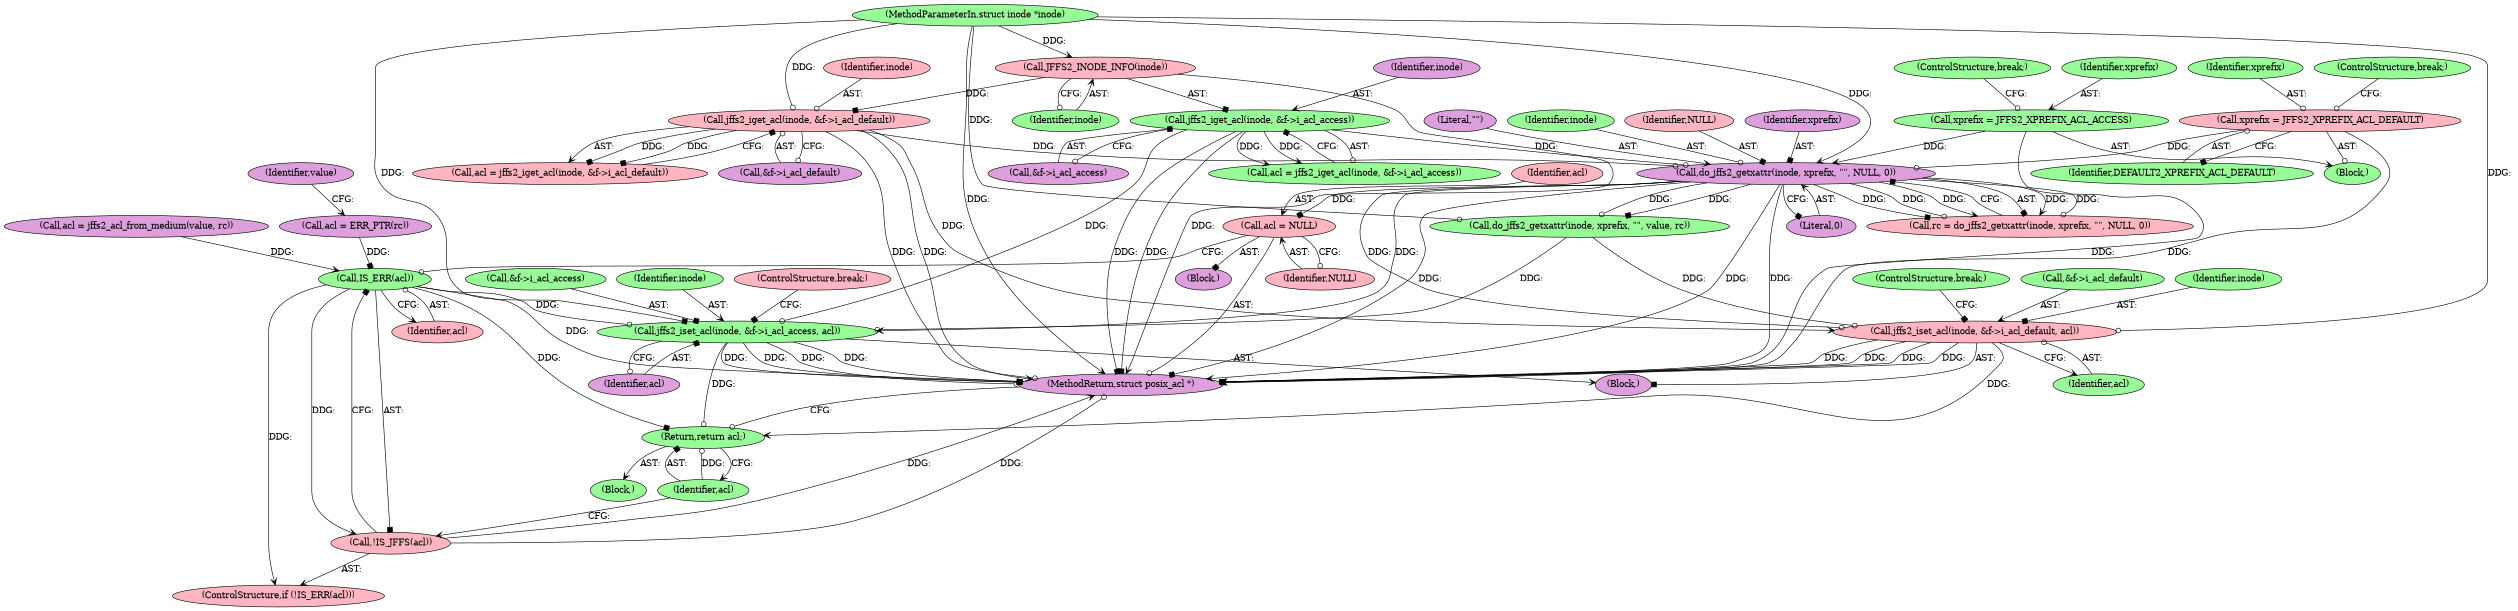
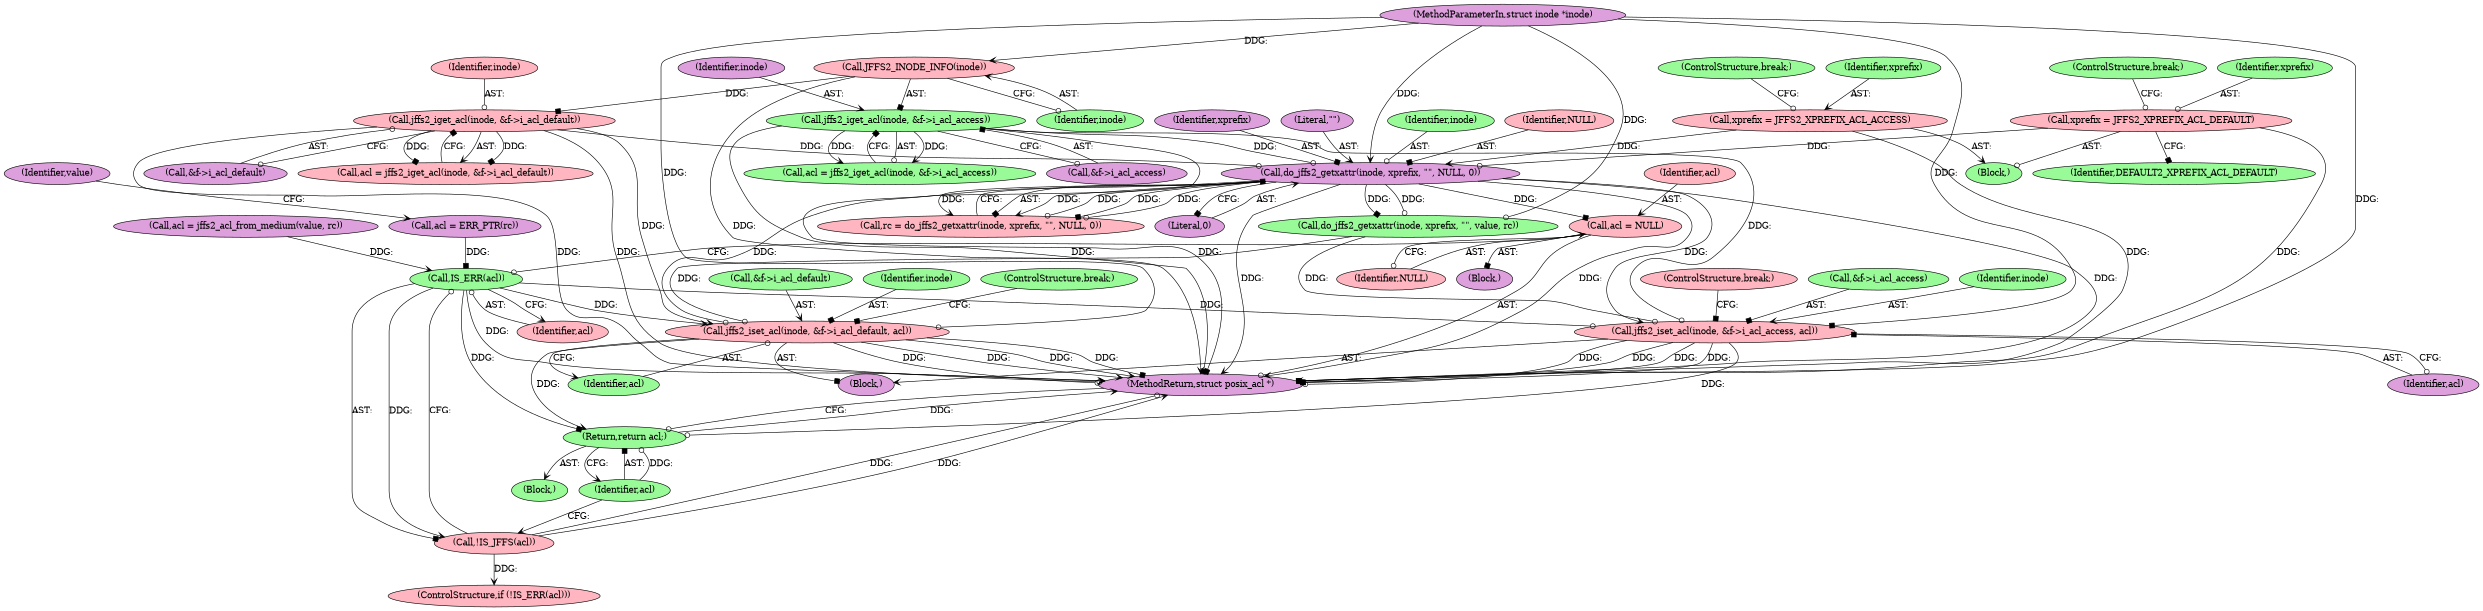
node "(MethodParameterIn,struct inode *inode)": fillcolor palegreen -> plum
edge "(MethodParameterIn,struct inode *inode)" -> "(Call,jffs2_iget_acl(inode, &f->i_acl_default))": removed, label "DDG:"
node "(Call,xprefix = JFFS2_XPREFIX_ACL_ACCESS)": fillcolor palegreen -> lightpink
edge "(Identifier,DEFAULT2_XPREFIX_ACL_DEFAULT)" -> "(Call,xprefix = JFFS2_XPREFIX_ACL_DEFAULT)": removed, label "AST:"
node "(Call,jffs2_iset_acl(inode, &f->i_acl_access, acl))": fillcolor palegreen -> lightpink
edge "(Return,return acl;)" -> "(MethodReturn,struct posix_acl *)": added, label "DDG:"
edge "(Call,IS_ERR(acl))" -> "(ControlStructure,if (!IS_ERR(acl)))": now "(Call,IS_ERR(acl))" -> "(Call,jffs2_iset_acl(inode, &f->i_acl_default, acl))"
edge "(Call,!IS_JFFS(acl))" -> "(Call,IS_ERR(acl))": arrowhead box -> odot
edge "(Call,!IS_JFFS(acl))" -> "(ControlStructure,if (!IS_ERR(acl)))": label "AST: " -> "DDG: "
